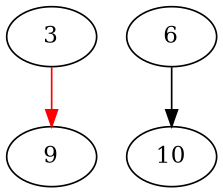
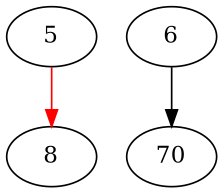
node "3": label "3" -> "5"
node "9": label "9" -> "8"
node "10": label "10" -> "70"
